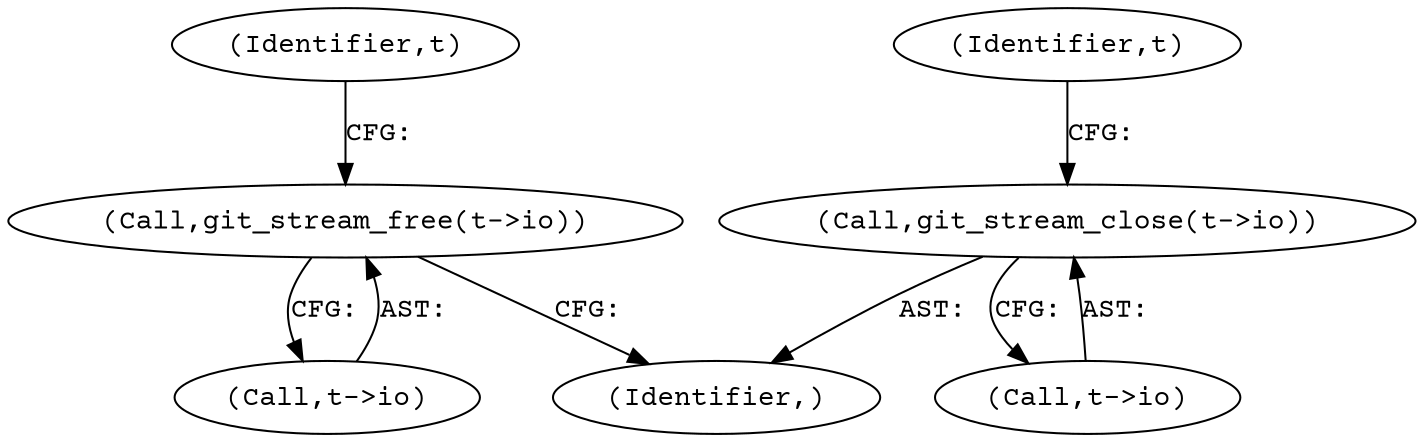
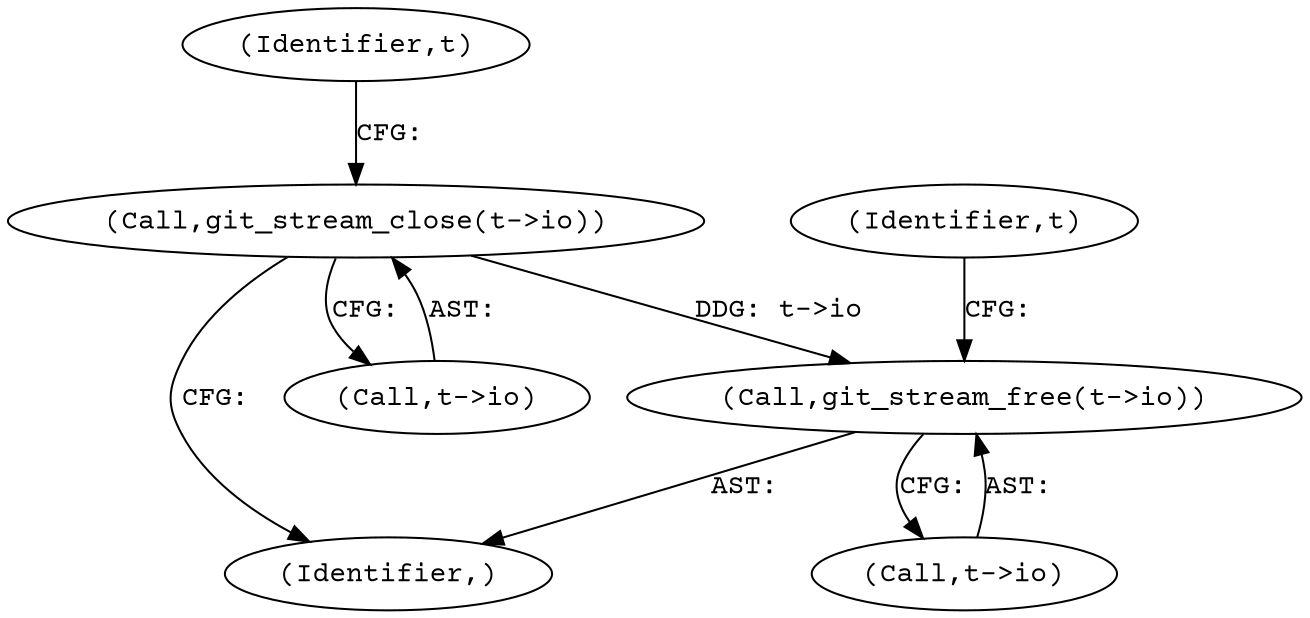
edge "(Call,git_stream_close(t->io))" -> "(Call,git_stream_free(t->io))": added, label "DDG: t->io"
edge "(Call,git_stream_free(t->io))" -> "(Identifier,)": label "CFG: " -> "AST: "
edge "(Call,git_stream_close(t->io))" -> "(Identifier,)": label "AST: " -> "CFG: "
